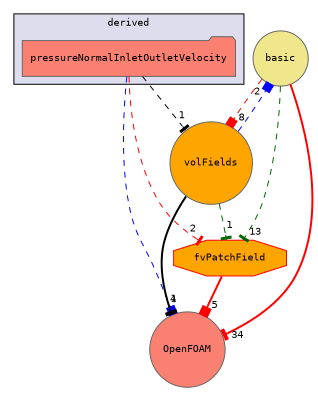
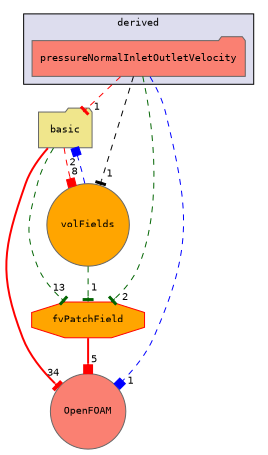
node "basic": shape circle -> folder
edge "pressureNormalInletOutletVelocity" -> "basic": added
edge "pressureNormalInletOutletVelocity" -> "fvPatchField": color red -> darkgreen
edge "volFields" -> "OpenFOAM": removed
